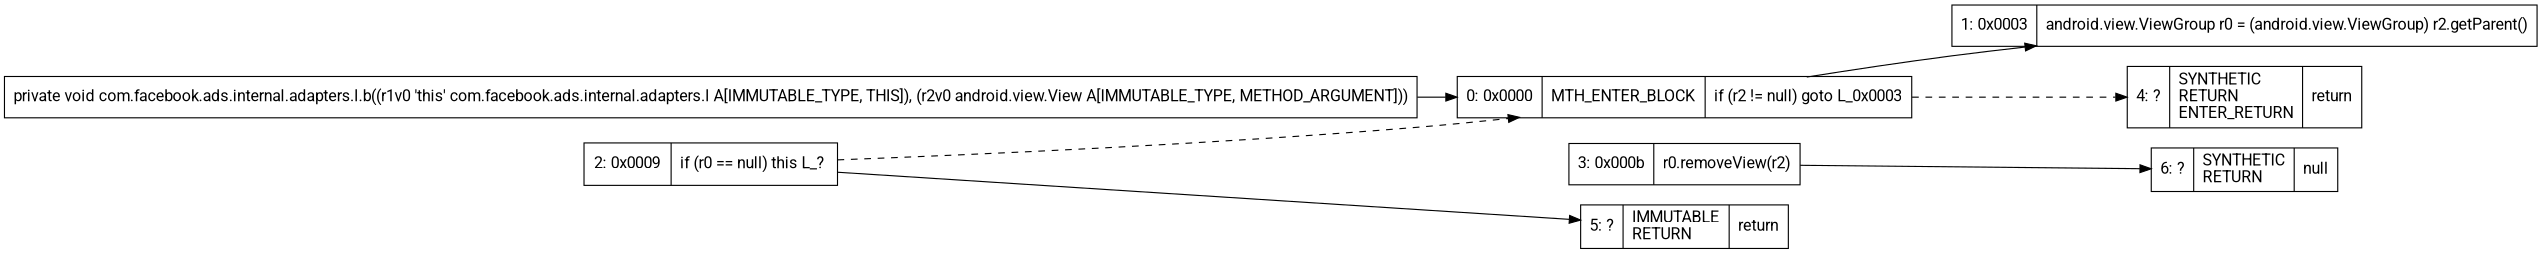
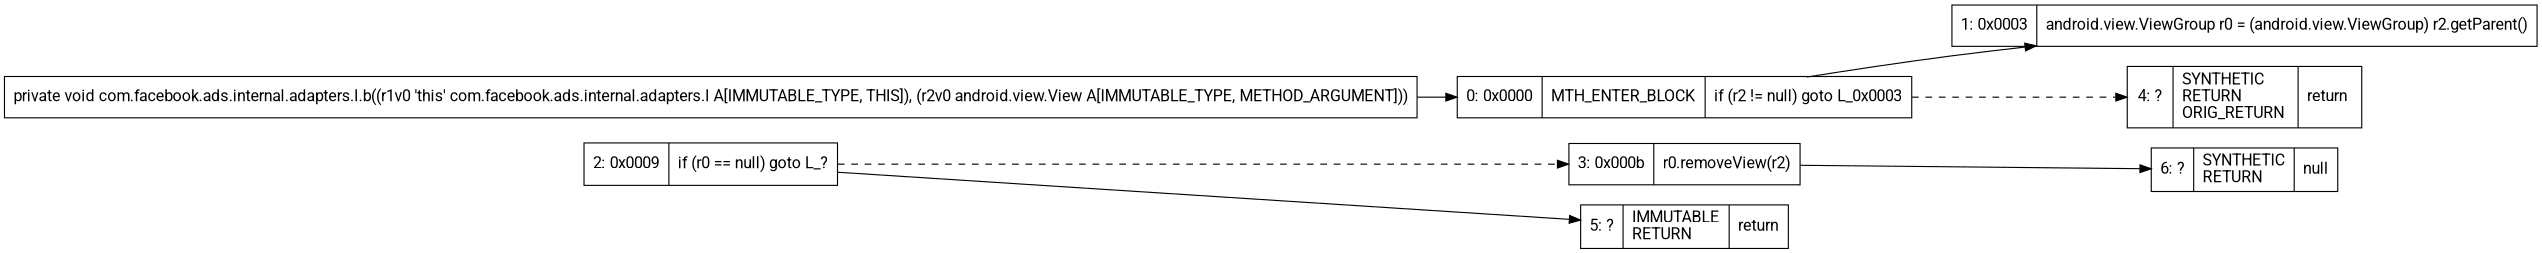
node "4: ?": text "ENTER_RETURN" -> "ORIG_RETURN"
edge "2: 0x0009" -> "0: 0x0000": now "2: 0x0009" -> "3: 0x000b"
node "2: 0x0009": text "if (r0 == null) this L_?" -> "if (r0 == null) goto L_?"
